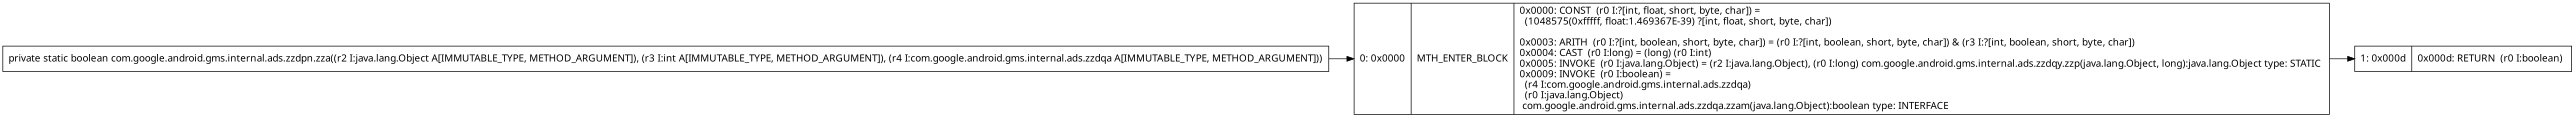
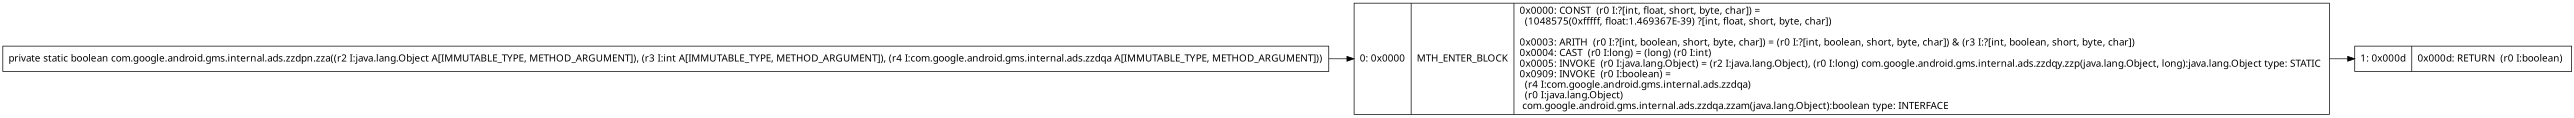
node "0: 0x0000": text "0x0009: INVOKE  (r0 I:boolean) =" -> "0x0909: INVOKE  (r0 I:boolean) ="
